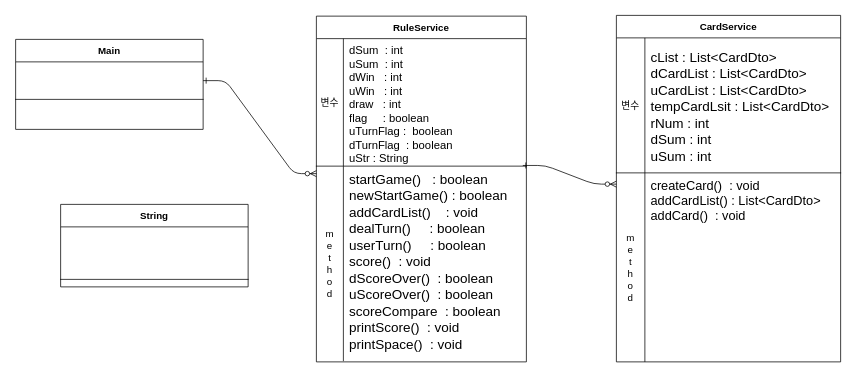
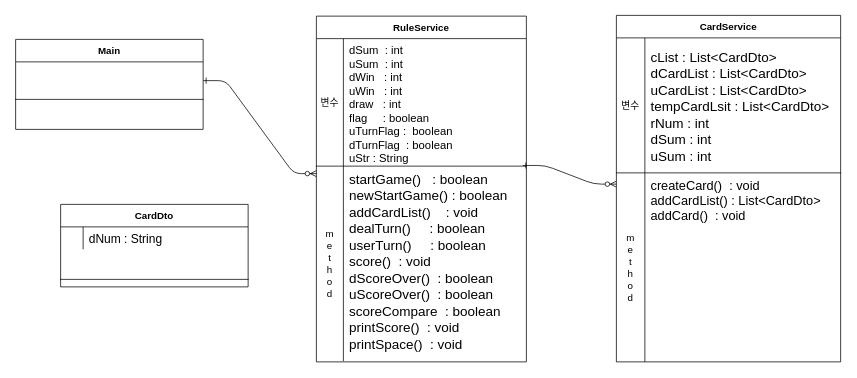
node "String": label "String" -> "CardDto"
node "dNum : String": added
